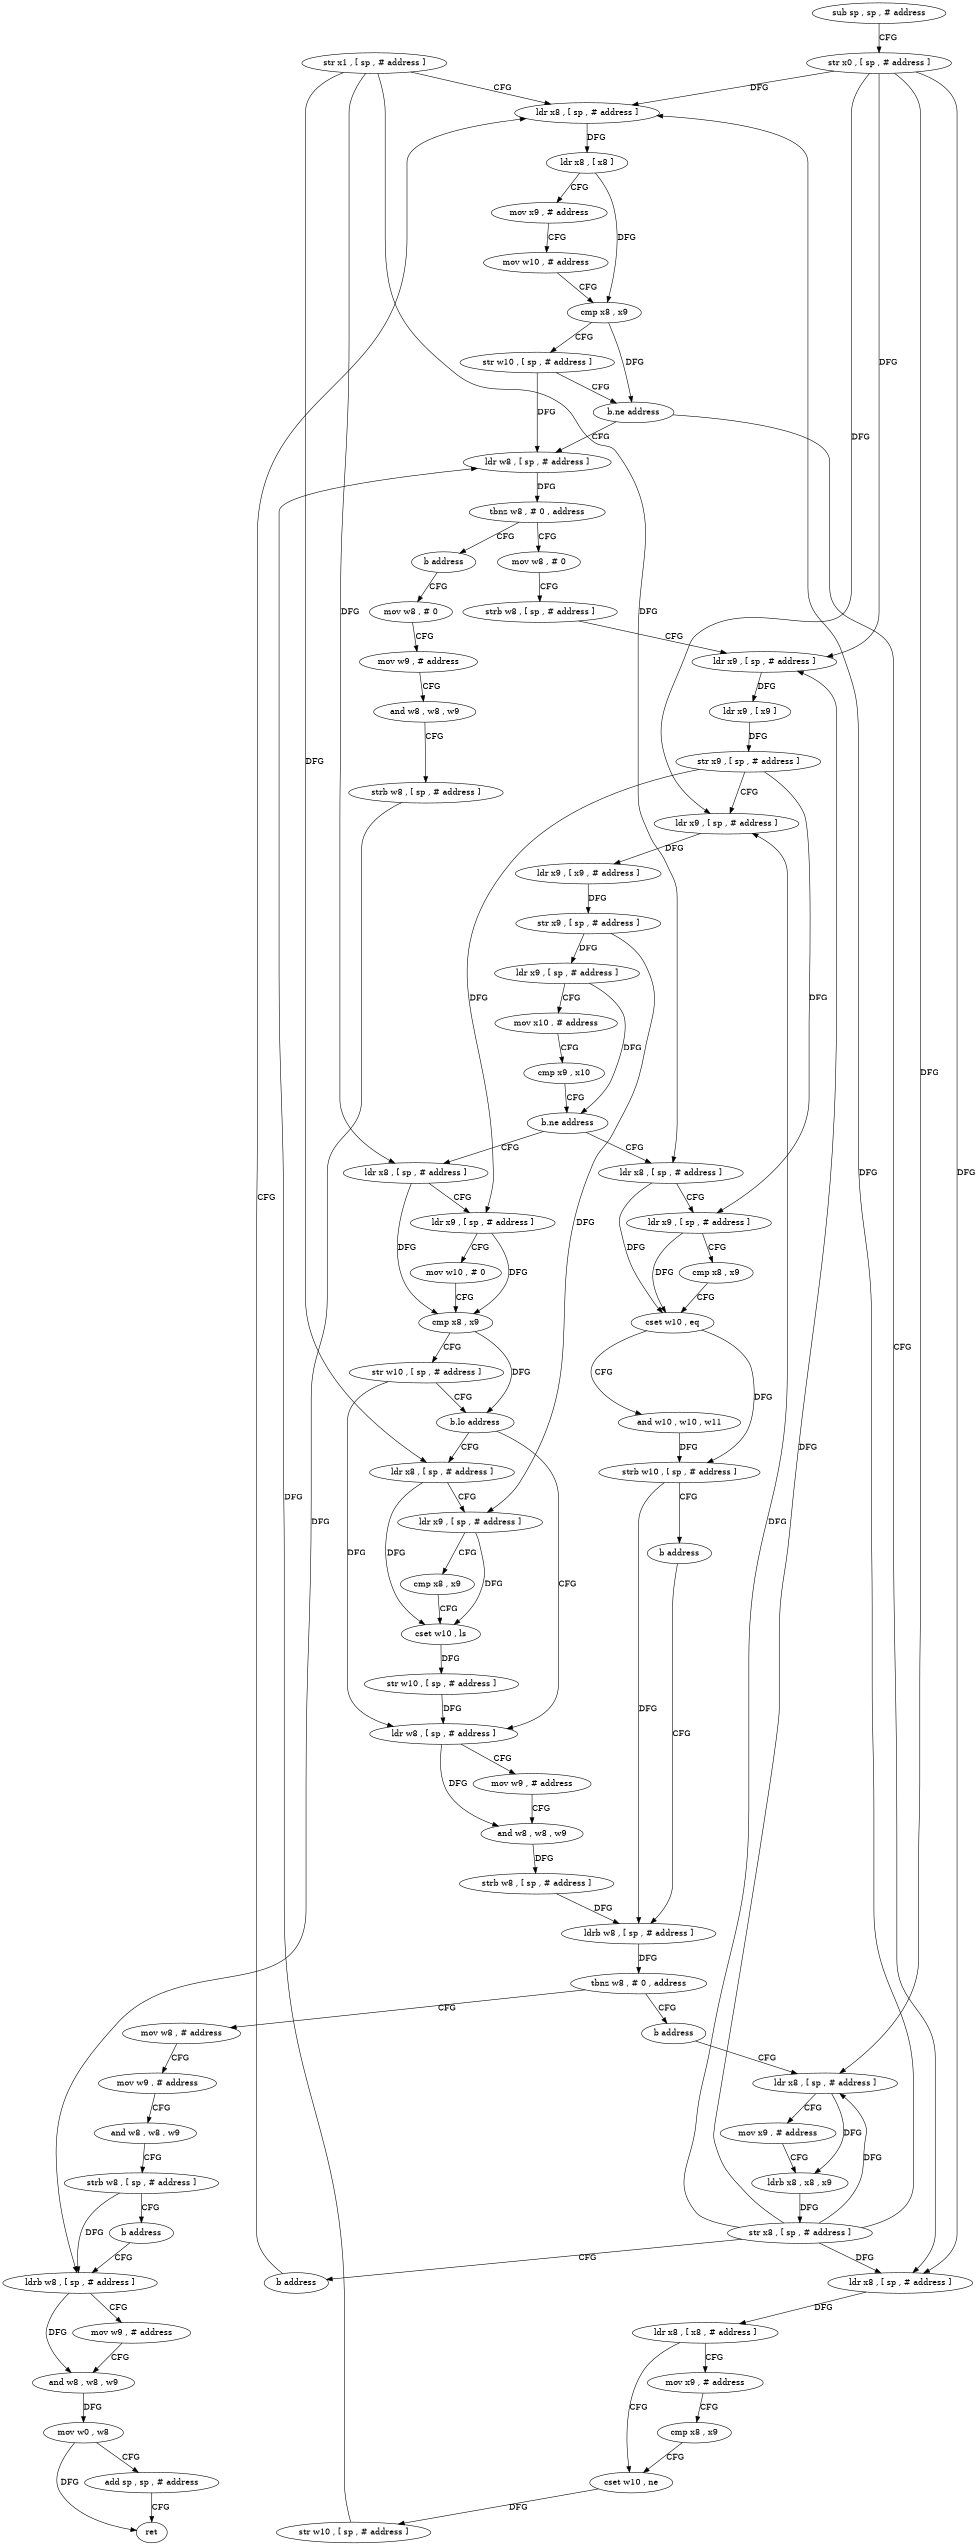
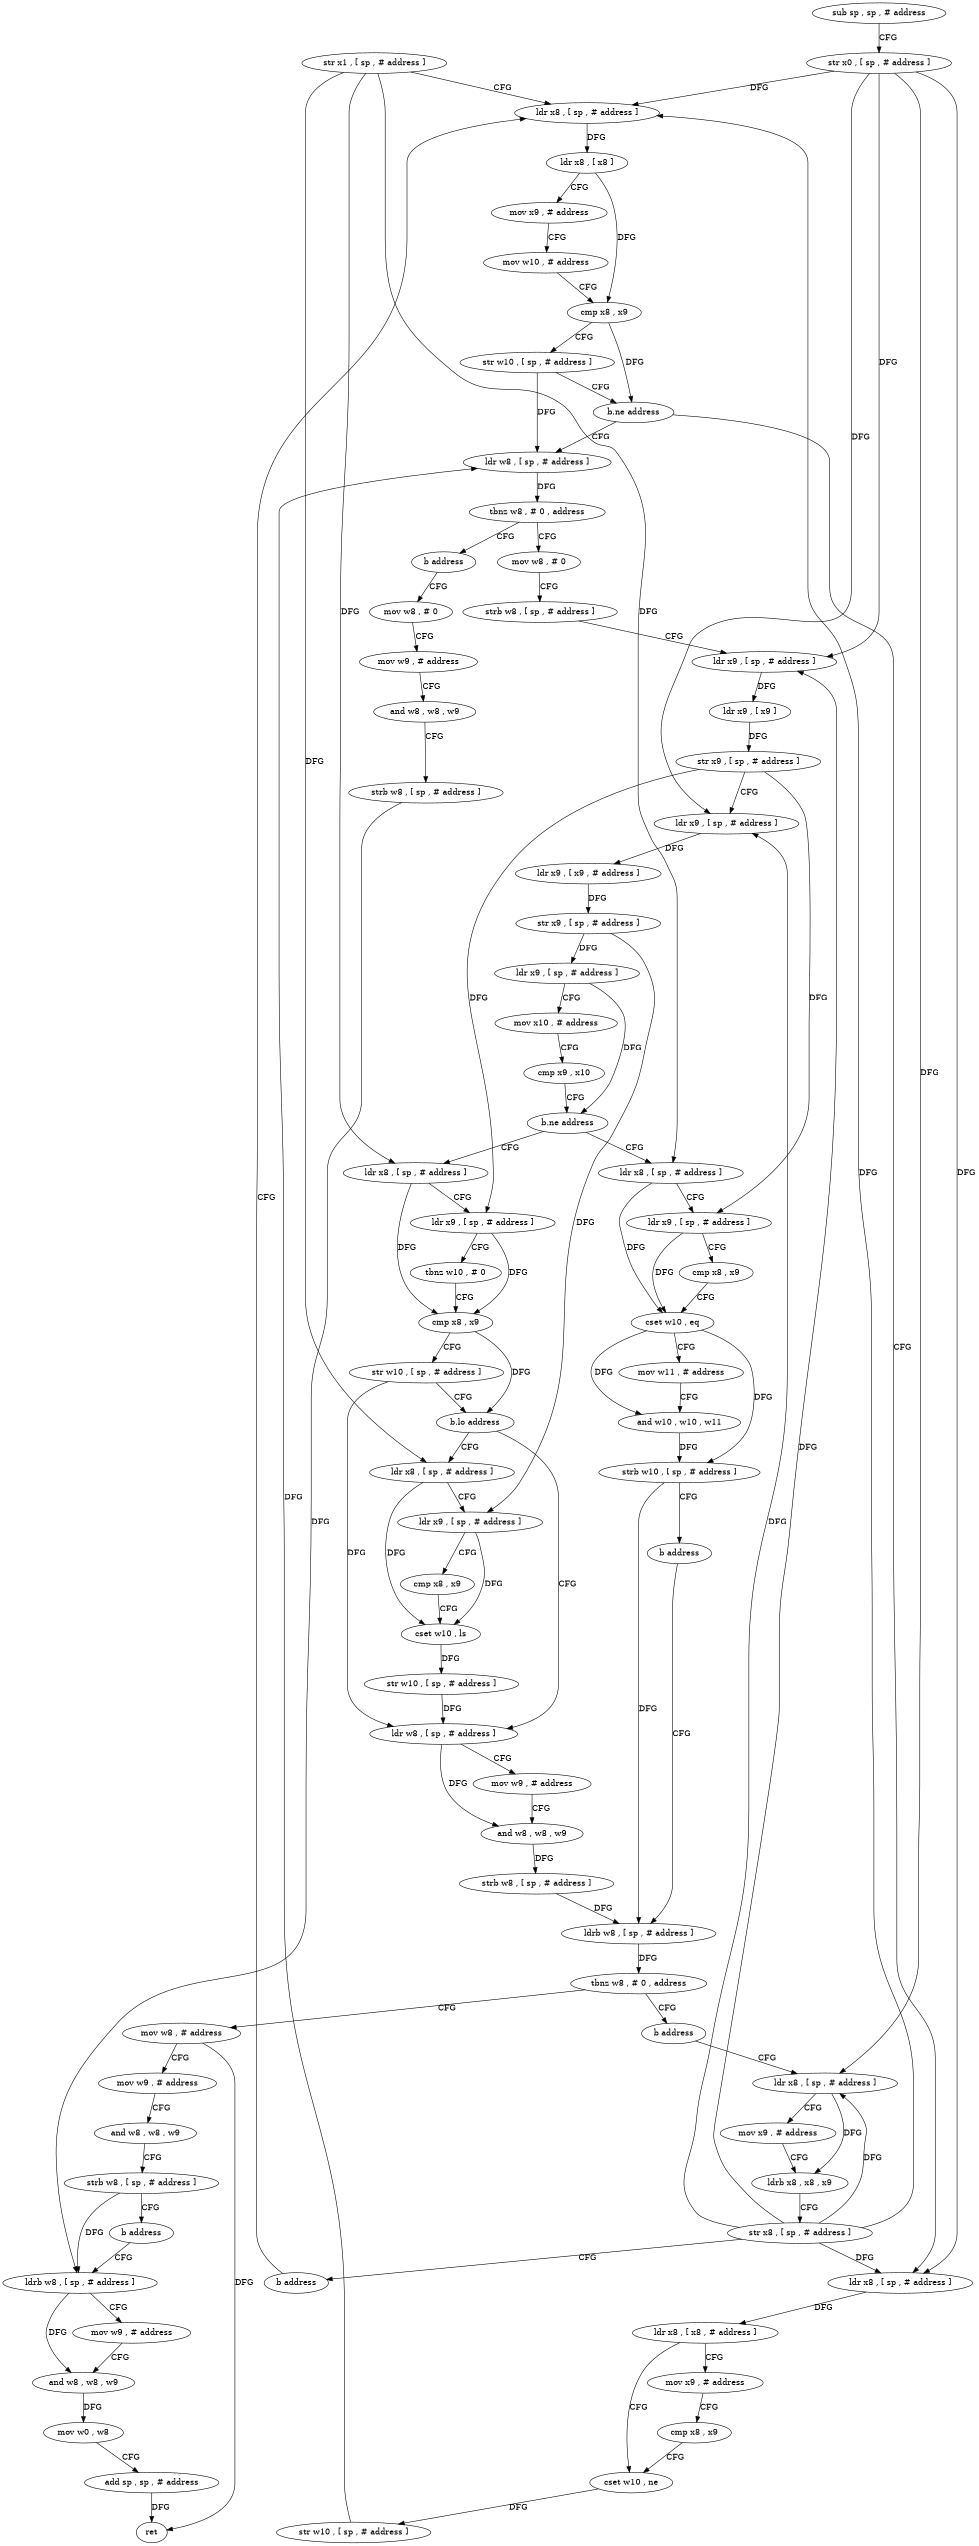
node "mov w10 , # 0": label "mov w10 , # 0" -> "tbnz w10 , # 0"
edge "cset w10 , eq" -> "and w10 , w10 , w11": label "CFG" -> "DFG"
node "mov w11 , # address": added
edge "ldrb x8 , x8 , x9" -> "str x8 , [ sp , # address ]": label "DFG" -> "CFG"
edge "mov w0 , w8" -> "ret": now "mov w8 , # address" -> "ret"
edge "add sp , sp , # address" -> "ret": label "CFG" -> "DFG"
